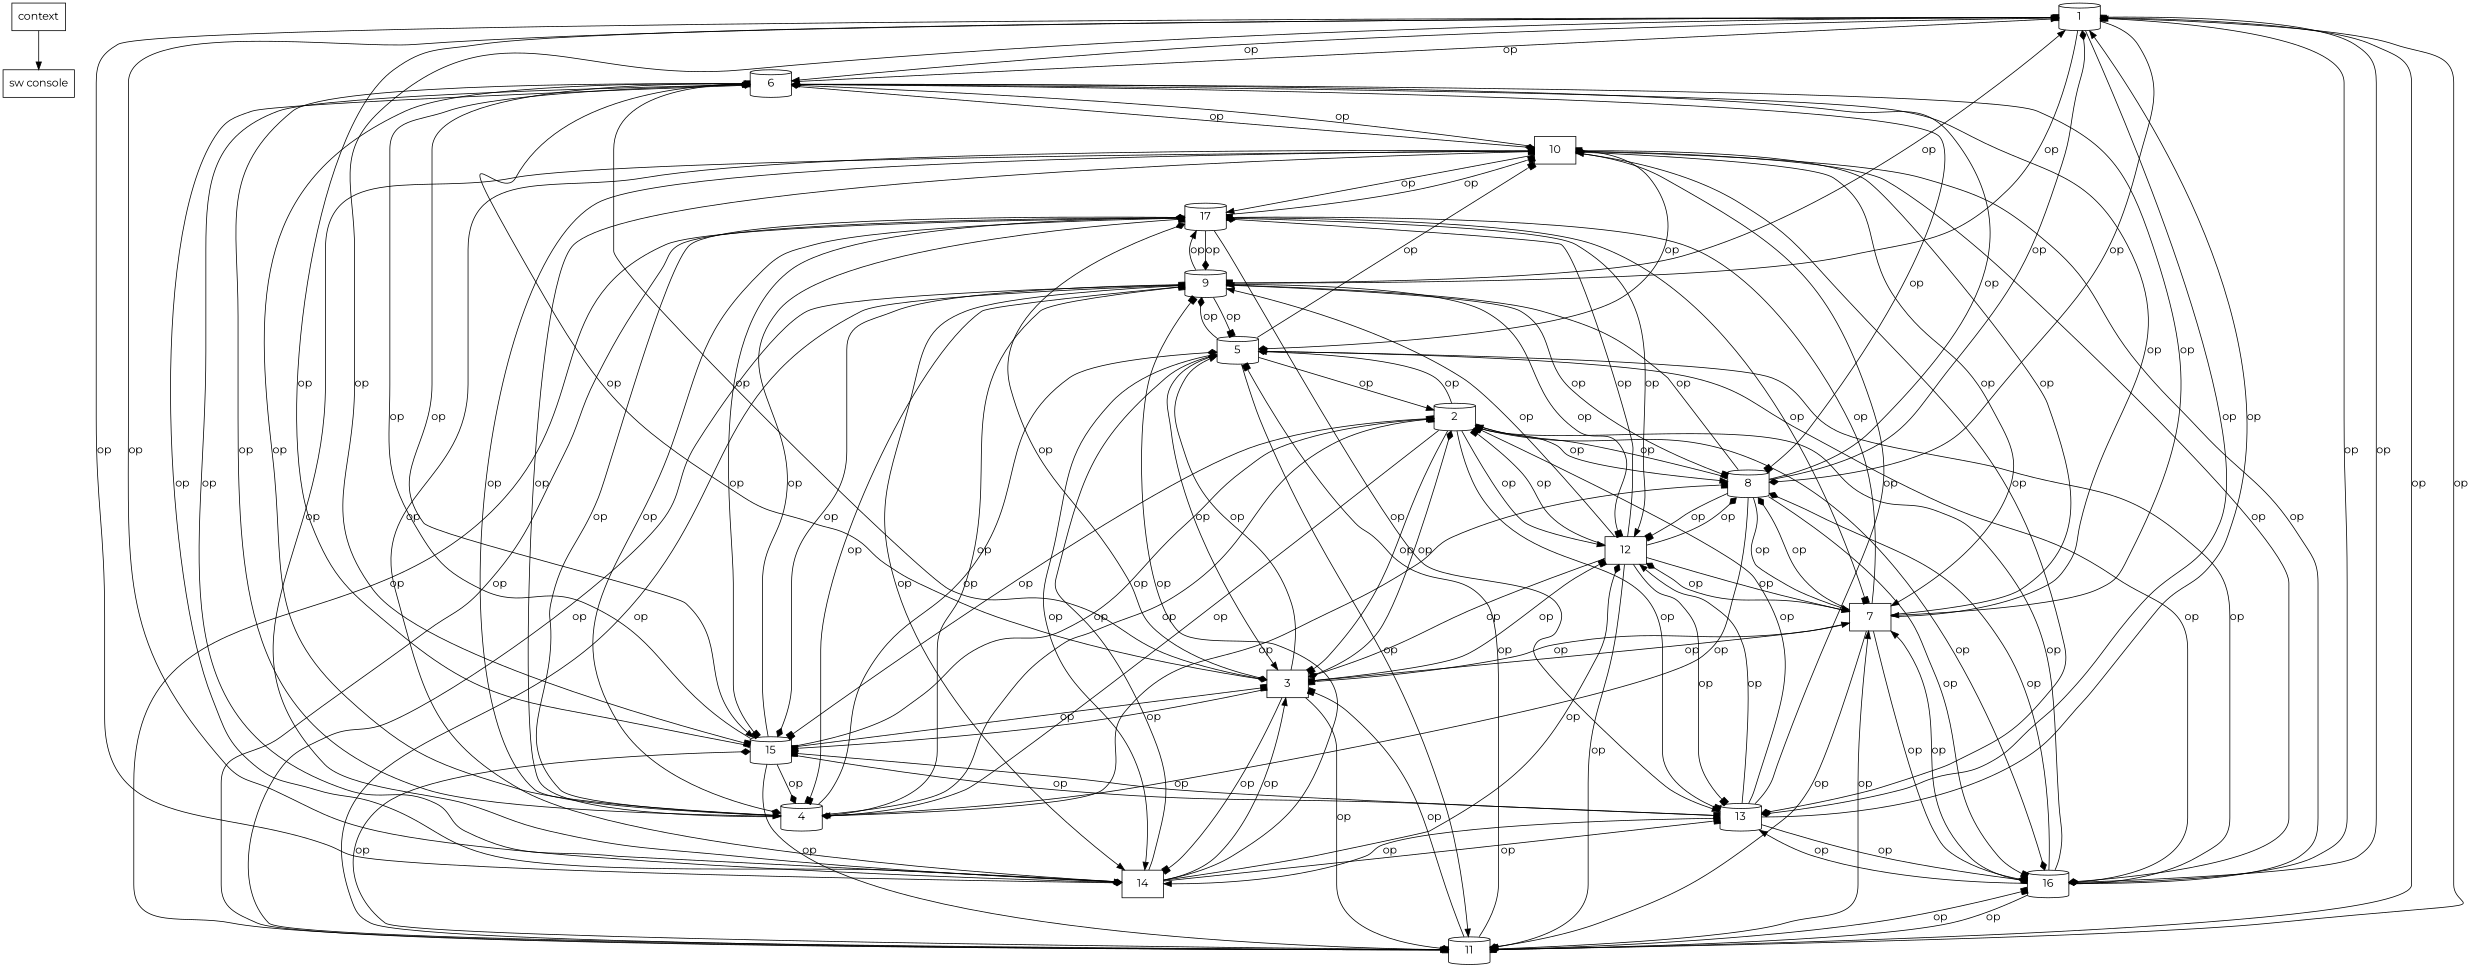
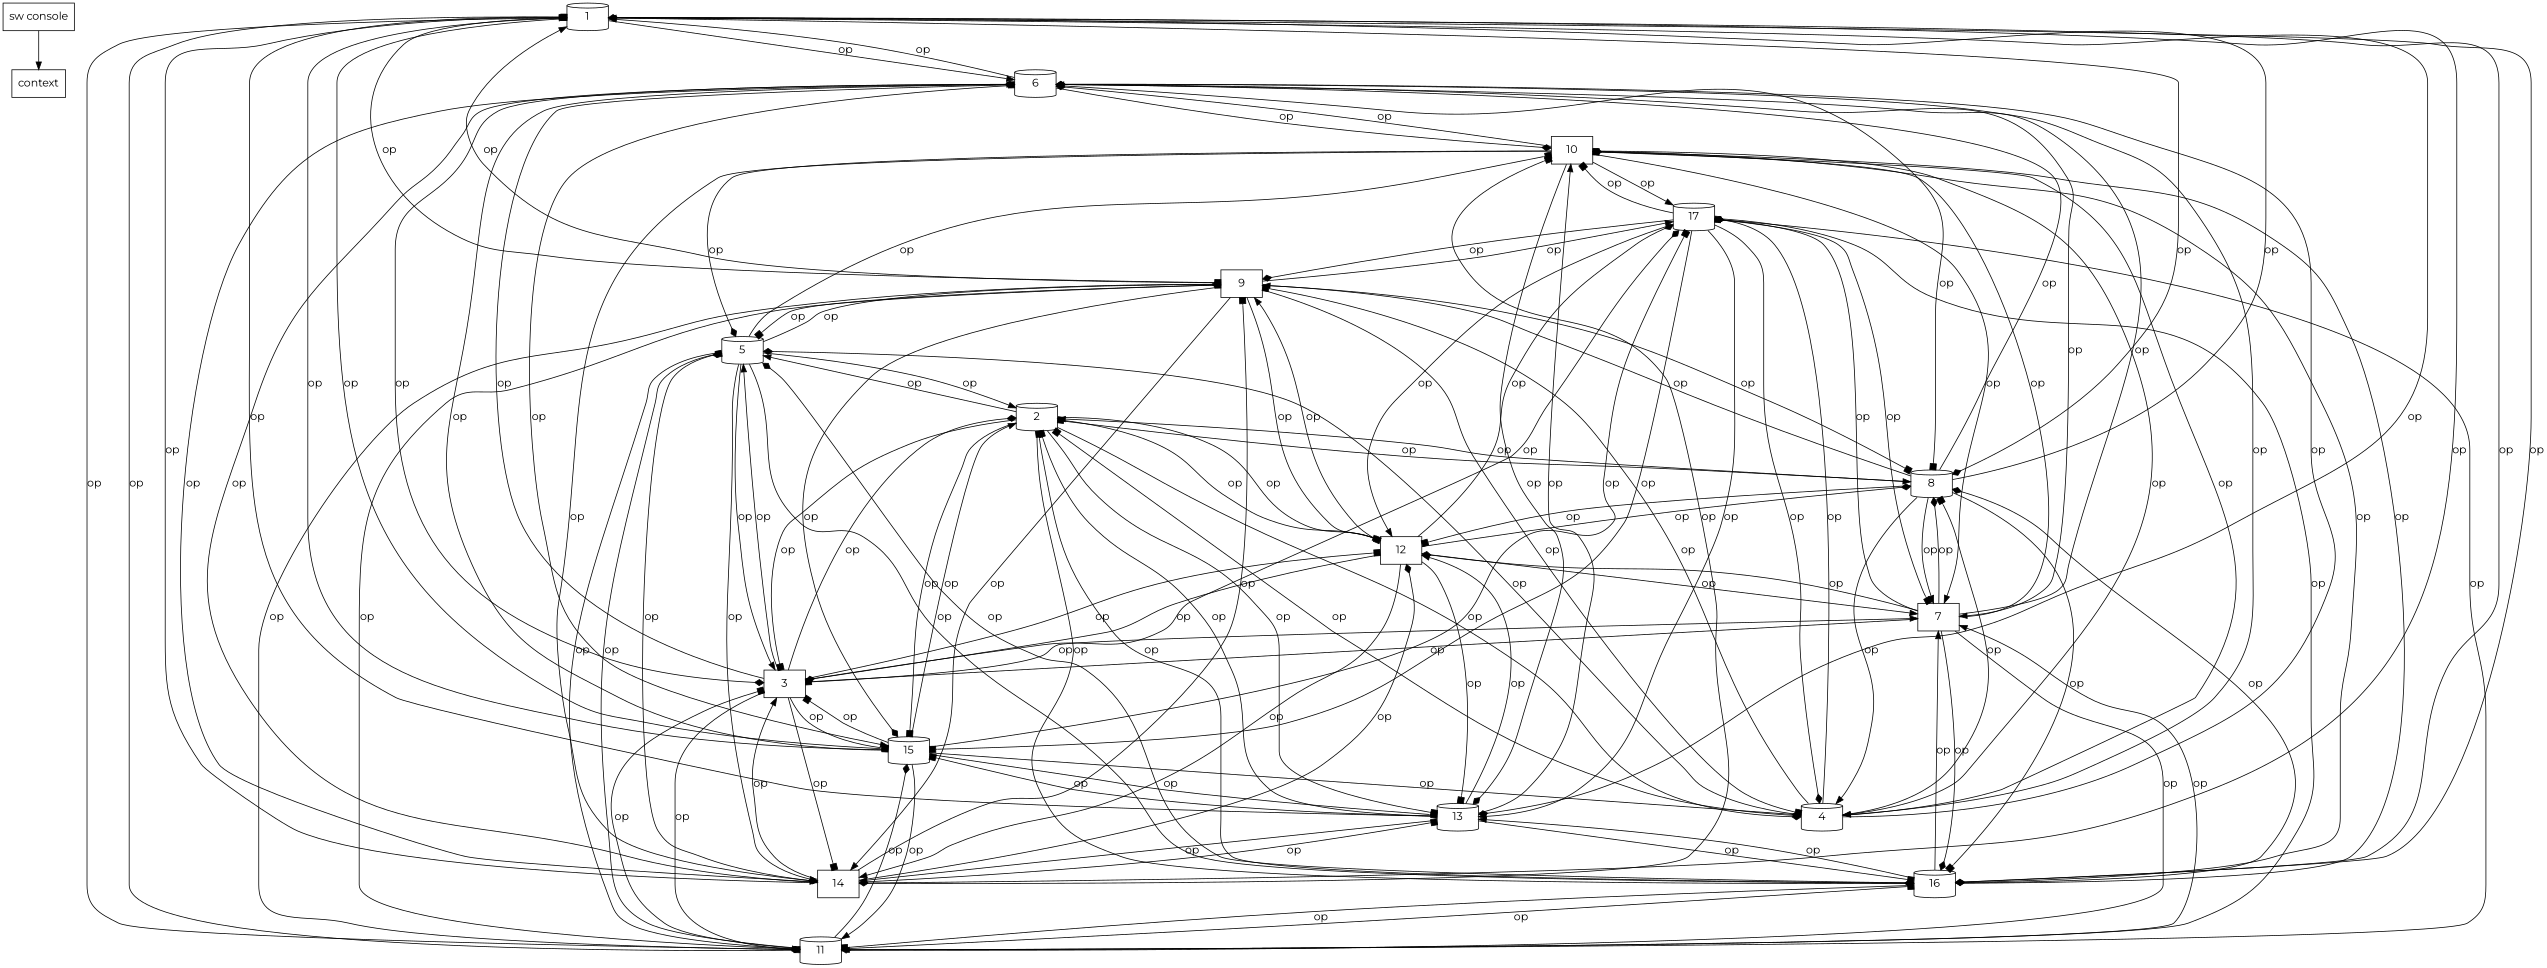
edge "context" -> "sw console": reversed
node "9": shape cylinder -> box
edge "12" -> "11": now "12" -> "14"
